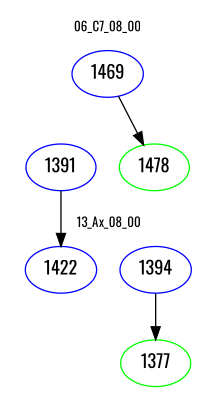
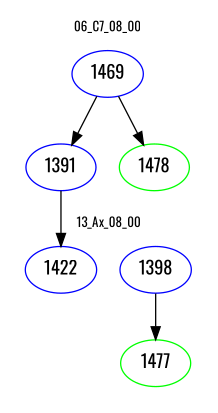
edge "1469" -> "1391": added
node "1394": label "1394" -> "1398"
node "1377": label "1377" -> "1477"
